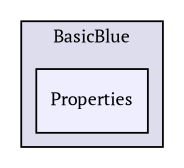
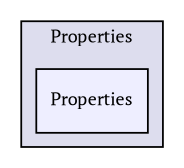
cluster "BasicBlue": label "BasicBlue" -> "Properties"
